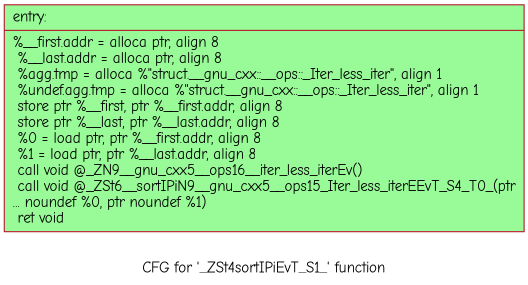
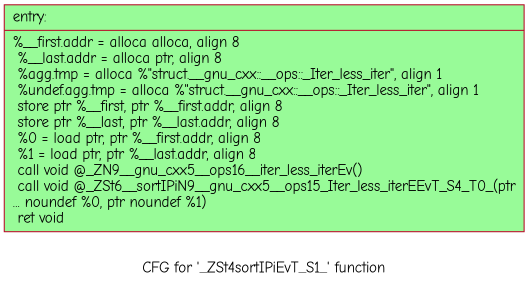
node "entry:": text "%__first.addr = alloca ptr, align 8" -> "%__first.addr = alloca alloca, align 8"
